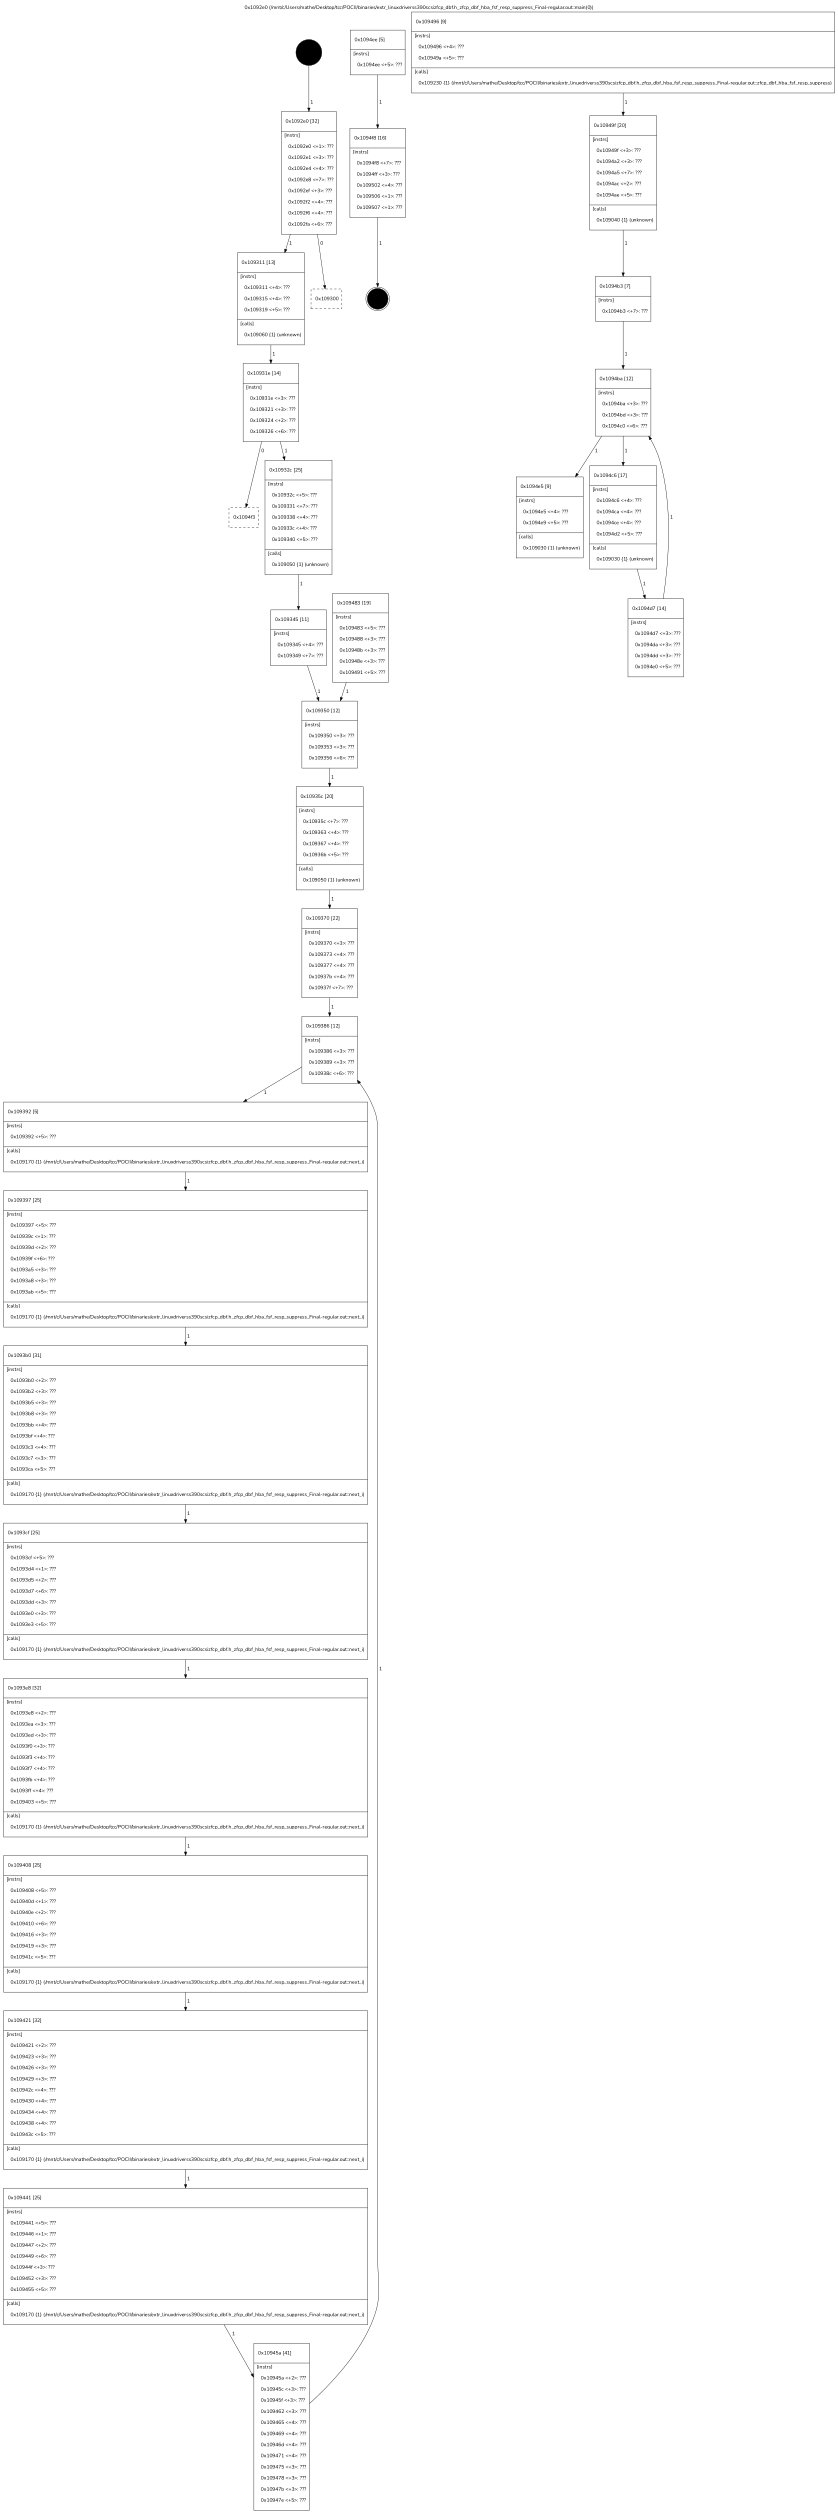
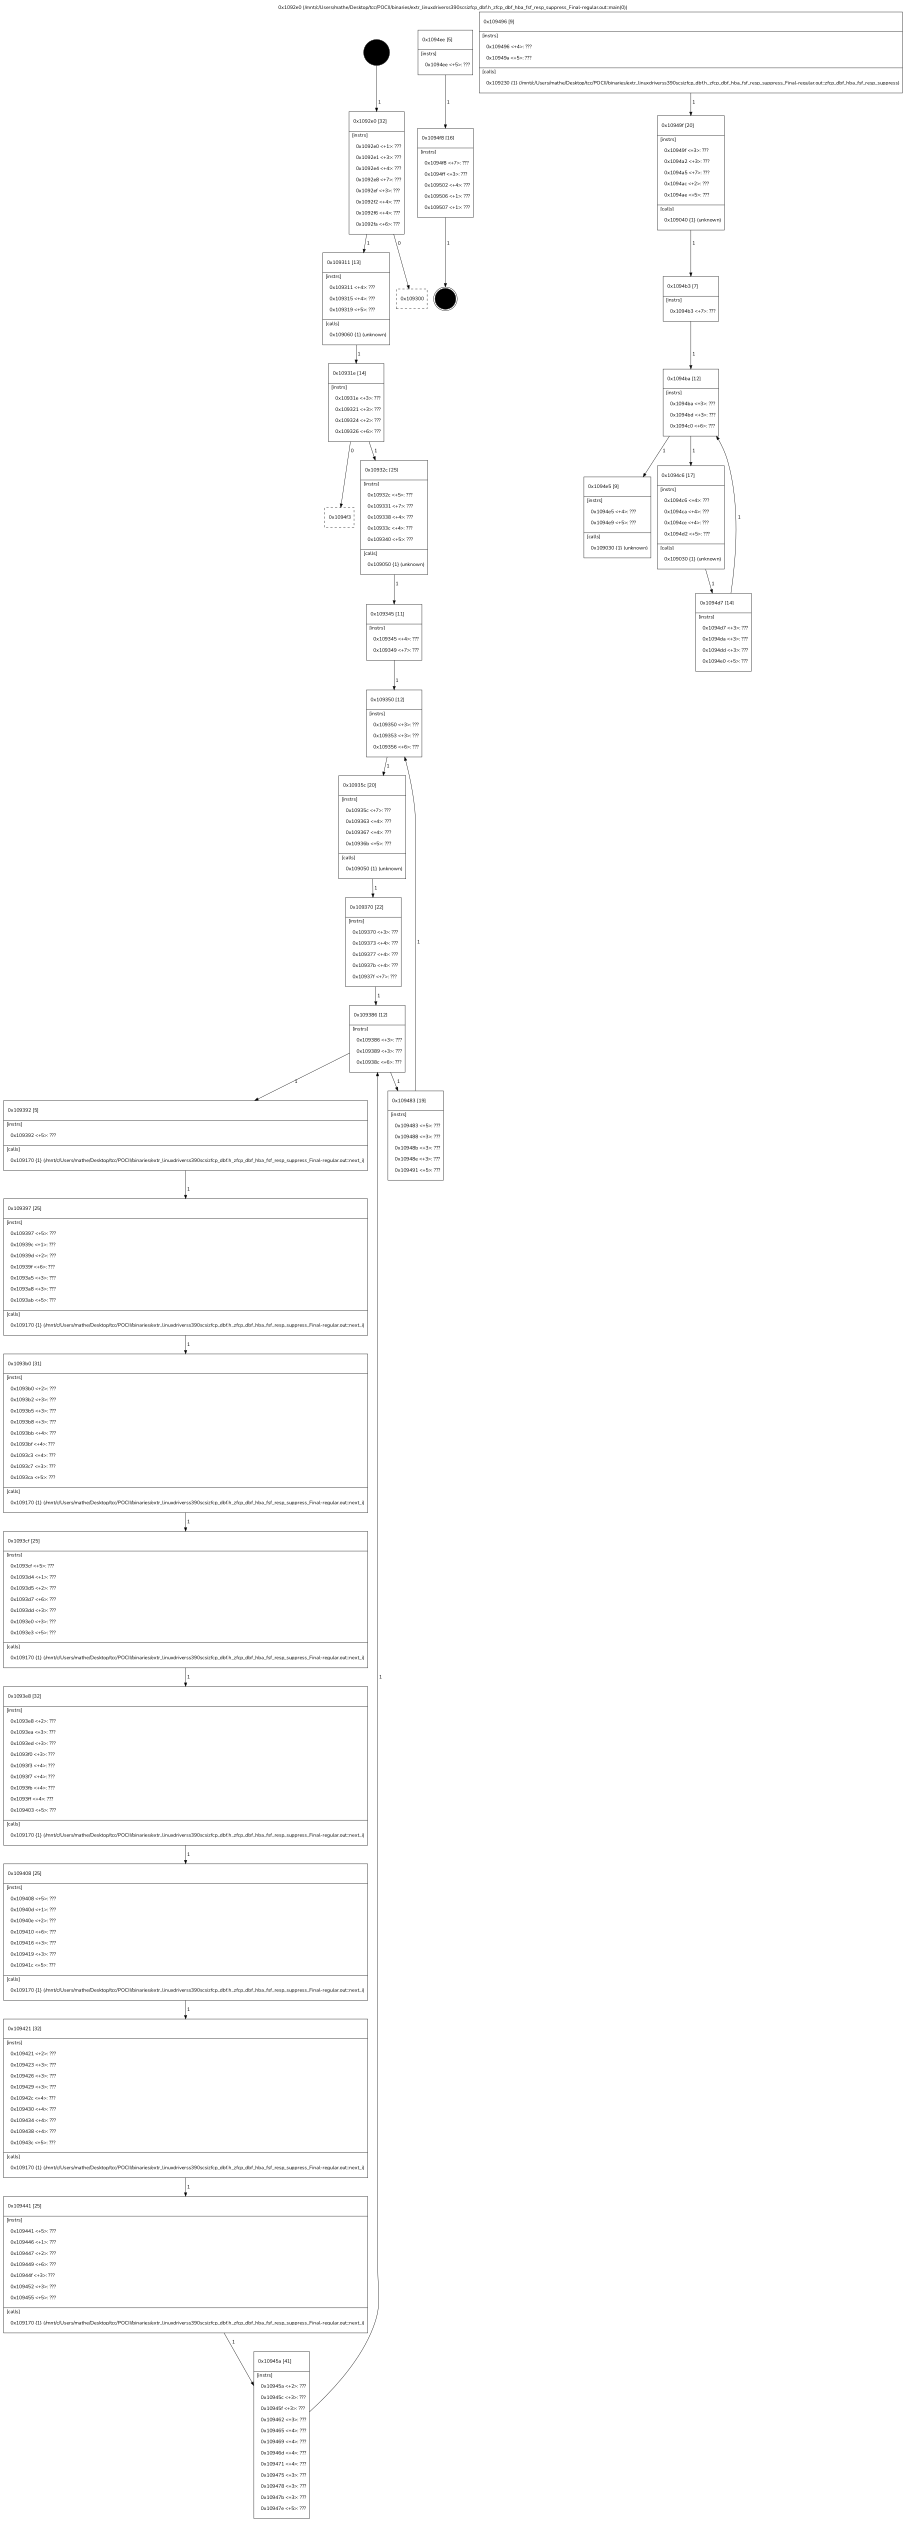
edge "0x109386 [12]" -> "0x109483 [19]": added, label "1"
